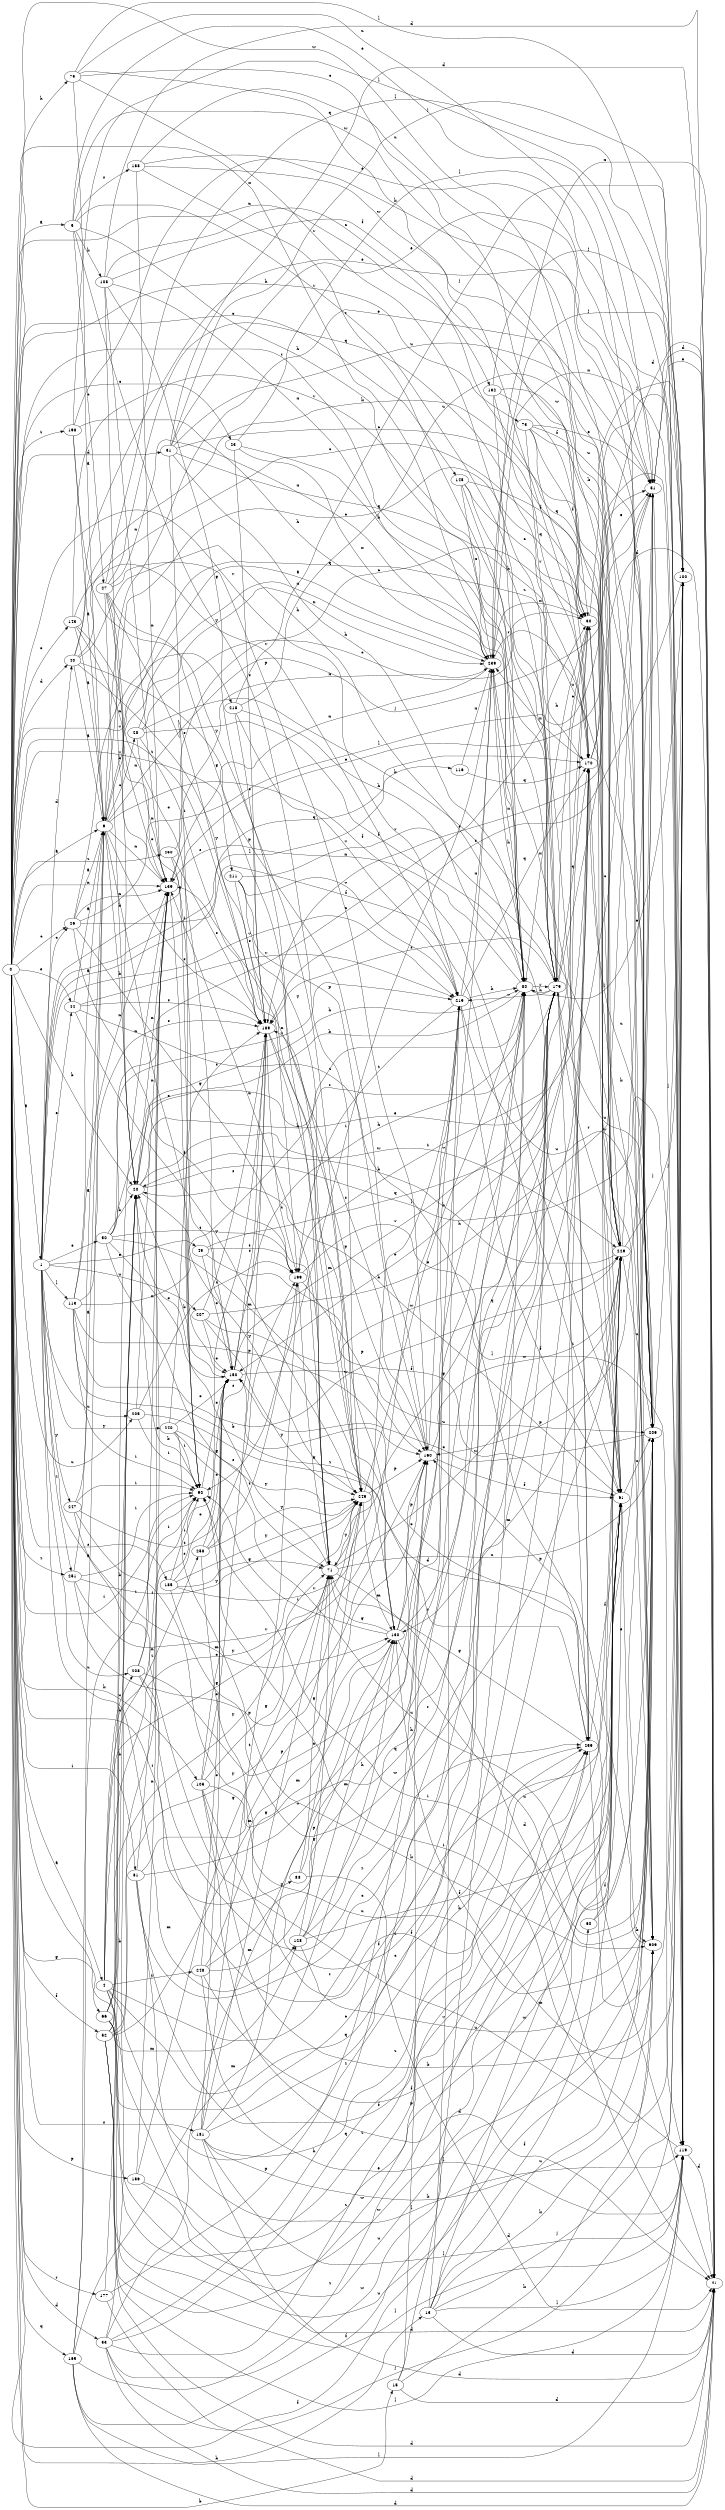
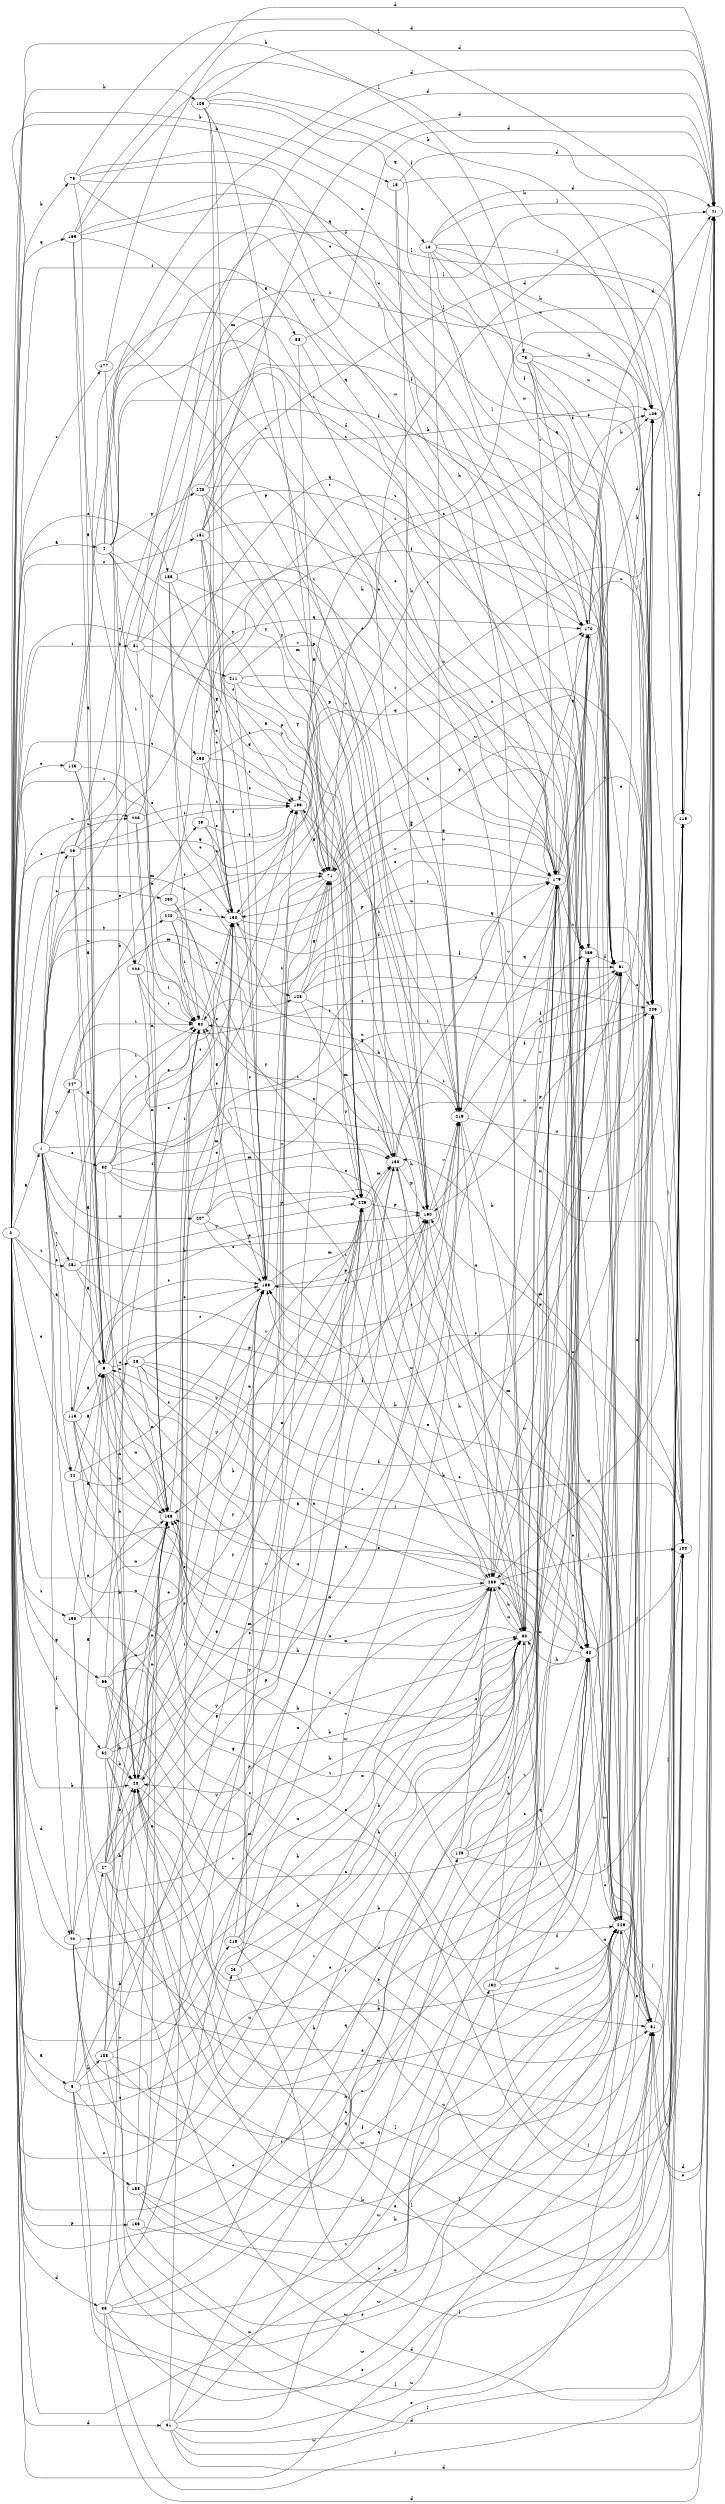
edge "27" -> "170": now "27" -> "30"
node "116": removed
node "60": removed
node "909": label "909" -> "109"
